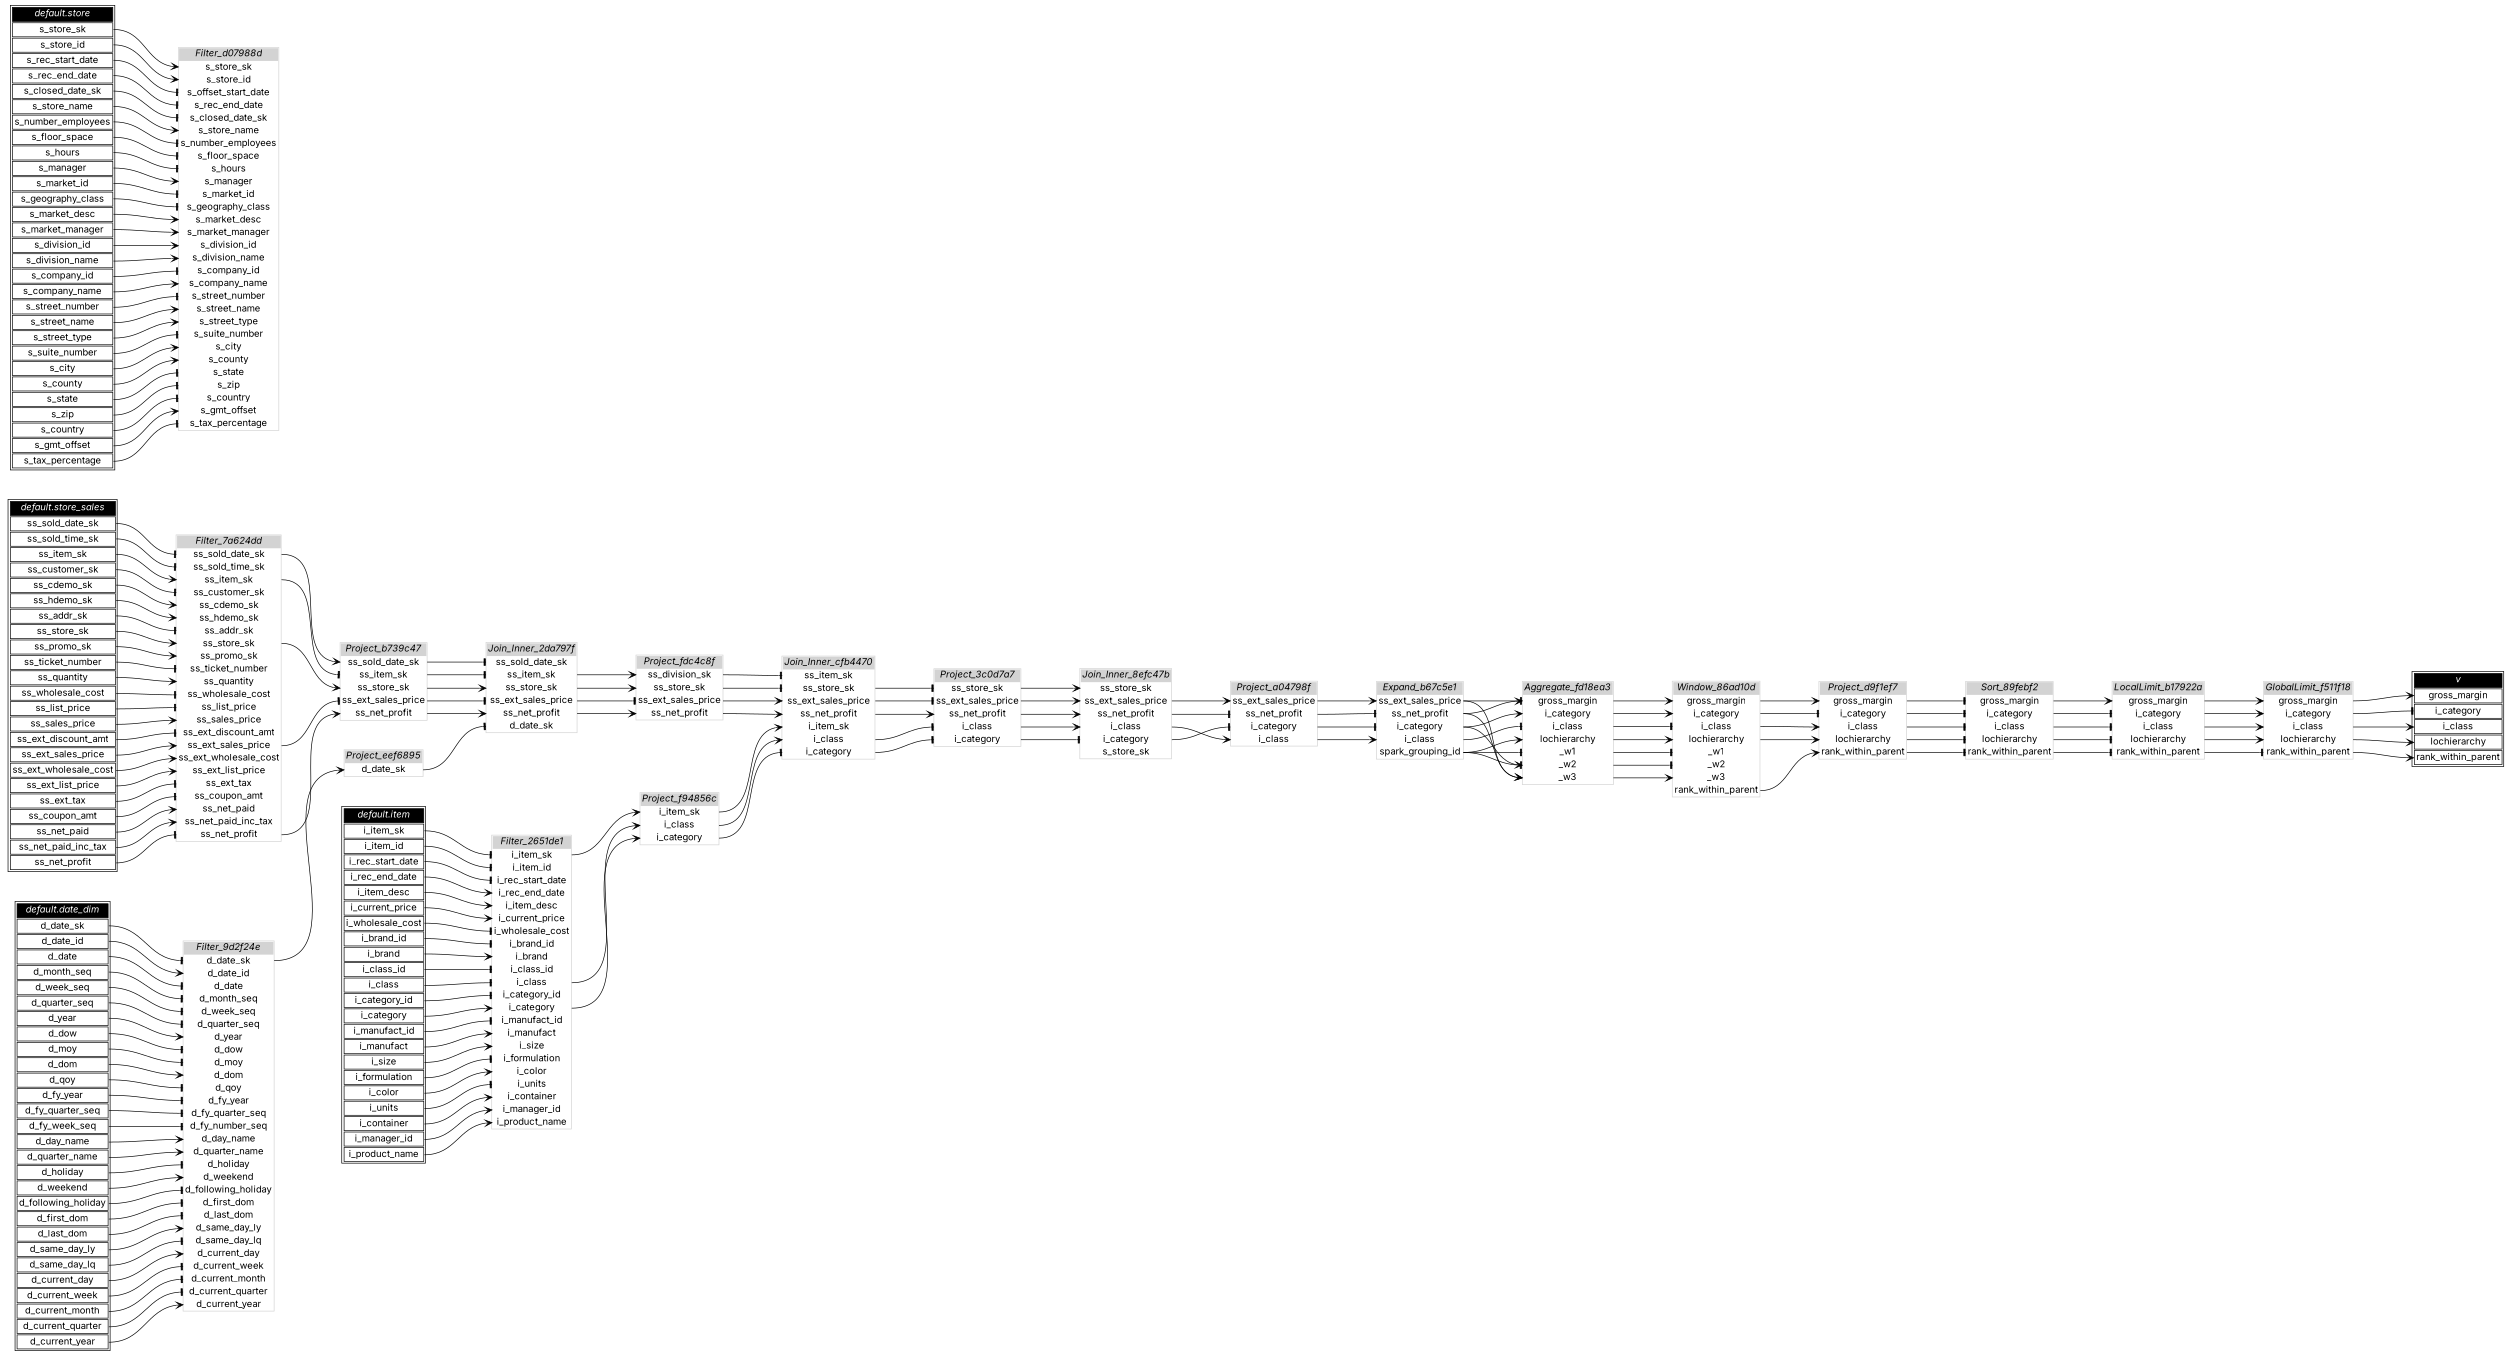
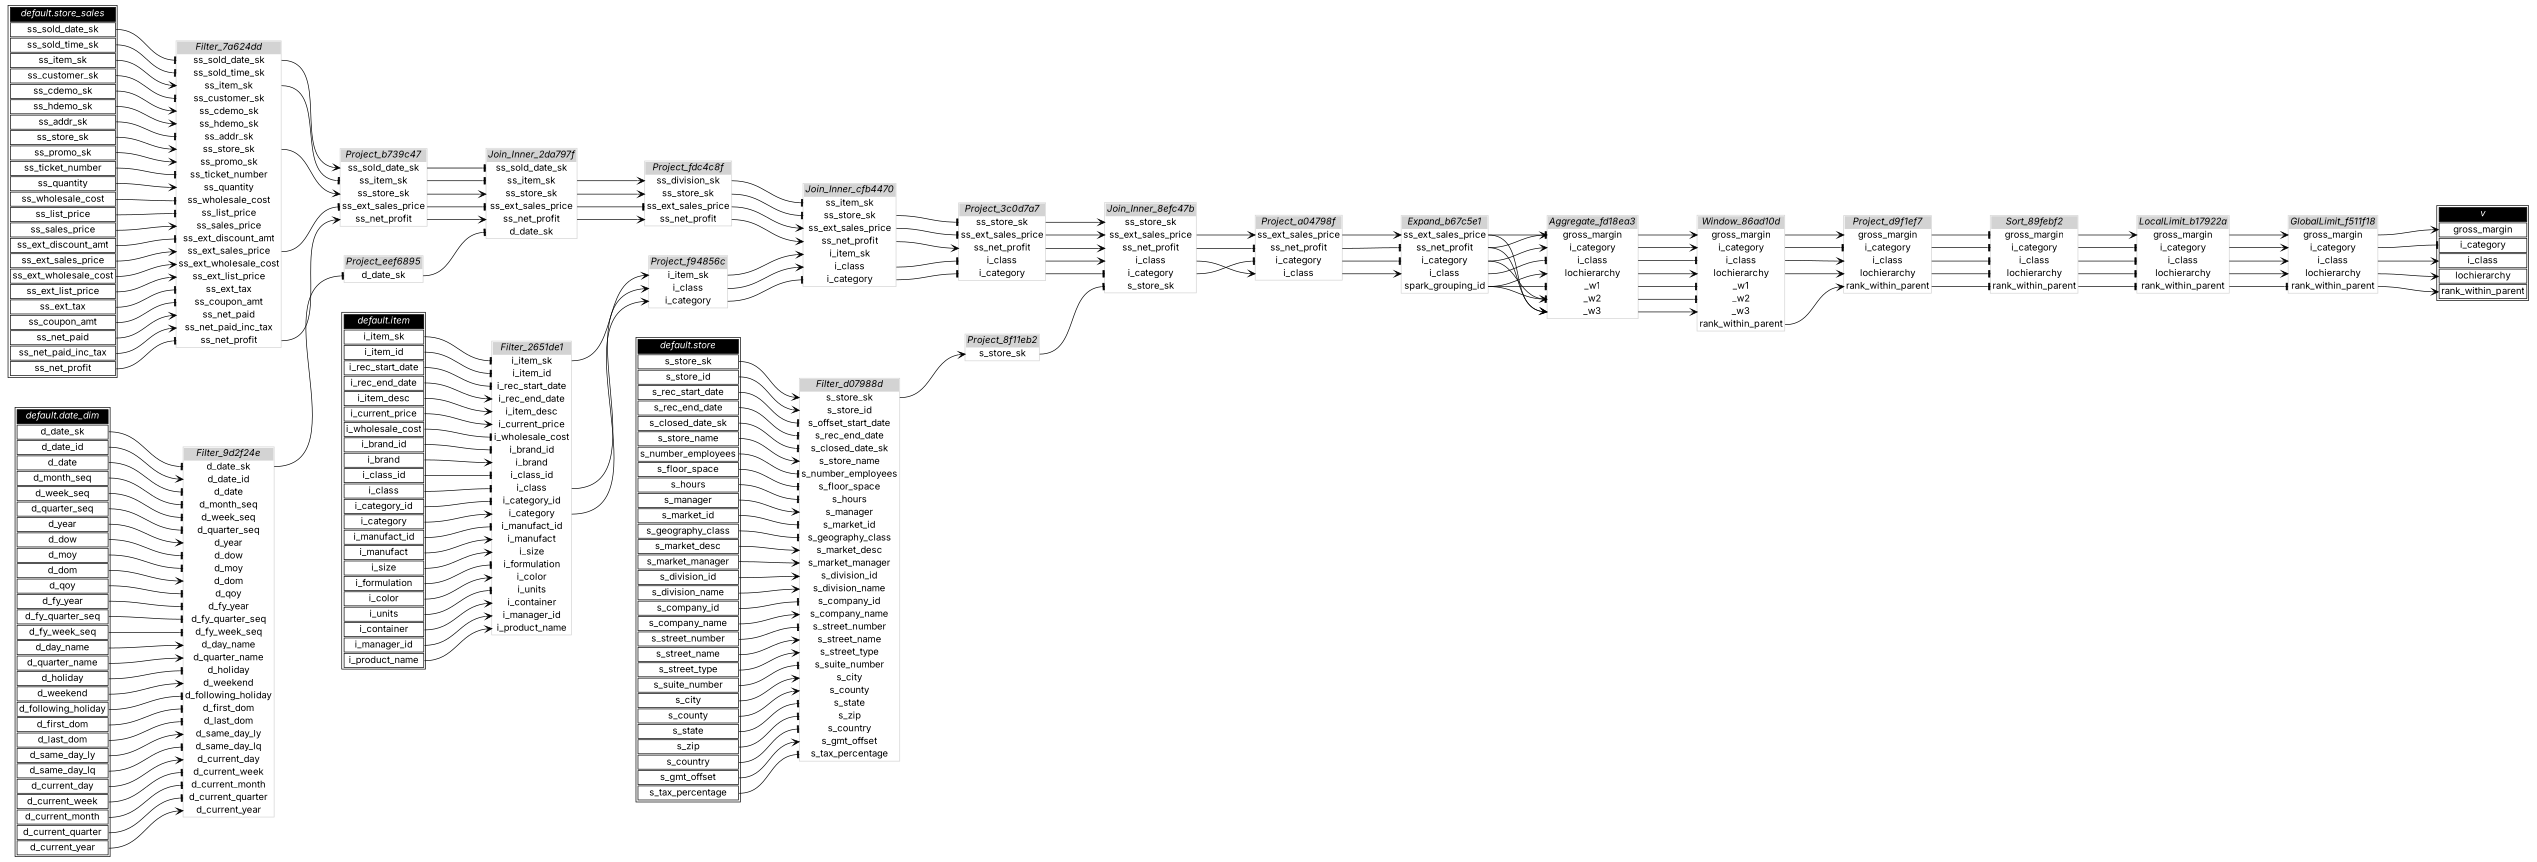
node "Project_8f11eb2": added
edge "Filter_9d2f24e" -> "Project_eef6895": arrowhead vee -> tee
node "Filter_9d2f24e": text "d_fy_number_seq" -> "d_fy_week_seq"
